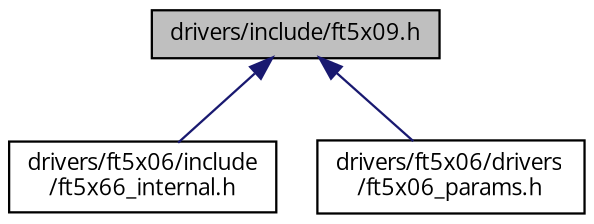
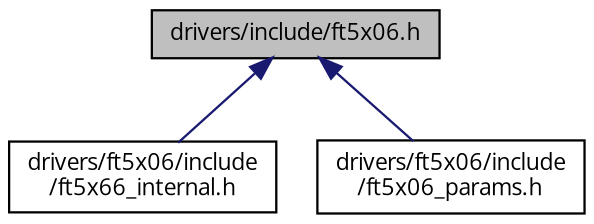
node "drivers/include/ft5x09.h": label "drivers/include/ft5x09.h" -> "drivers/include/ft5x06.h"
node "drivers/ft5x06/drivers /ft5x06_params.h": label "drivers/ft5x06/drivers /ft5x06_params.h" -> "drivers/ft5x06/include /ft5x06_params.h"
